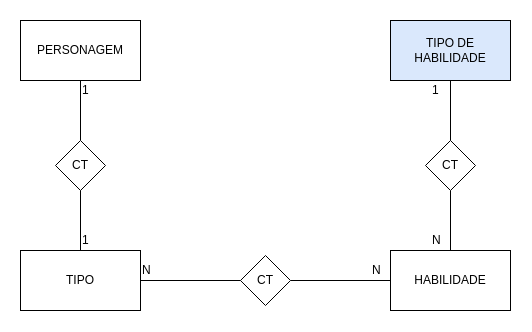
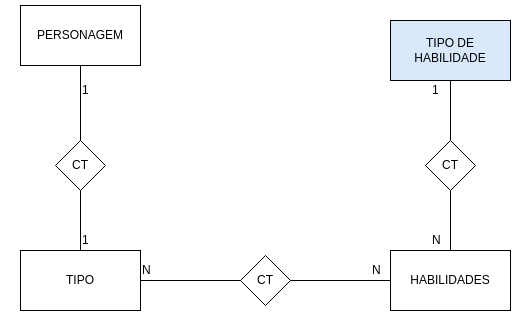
node "PERSONAGEM": moved (81, 51) -> (81, 36)
node "HABILIDADE": label "HABILIDADE" -> "HABILIDADES"
